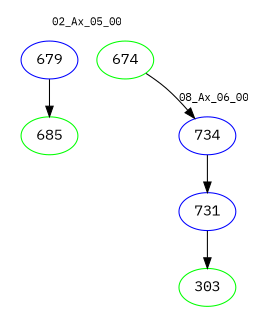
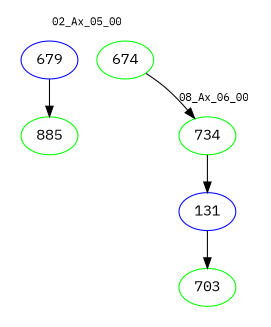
node "685": label "685" -> "885"
node "734": color blue -> green
node "731": label "731" -> "131"
node "303": label "303" -> "703"
